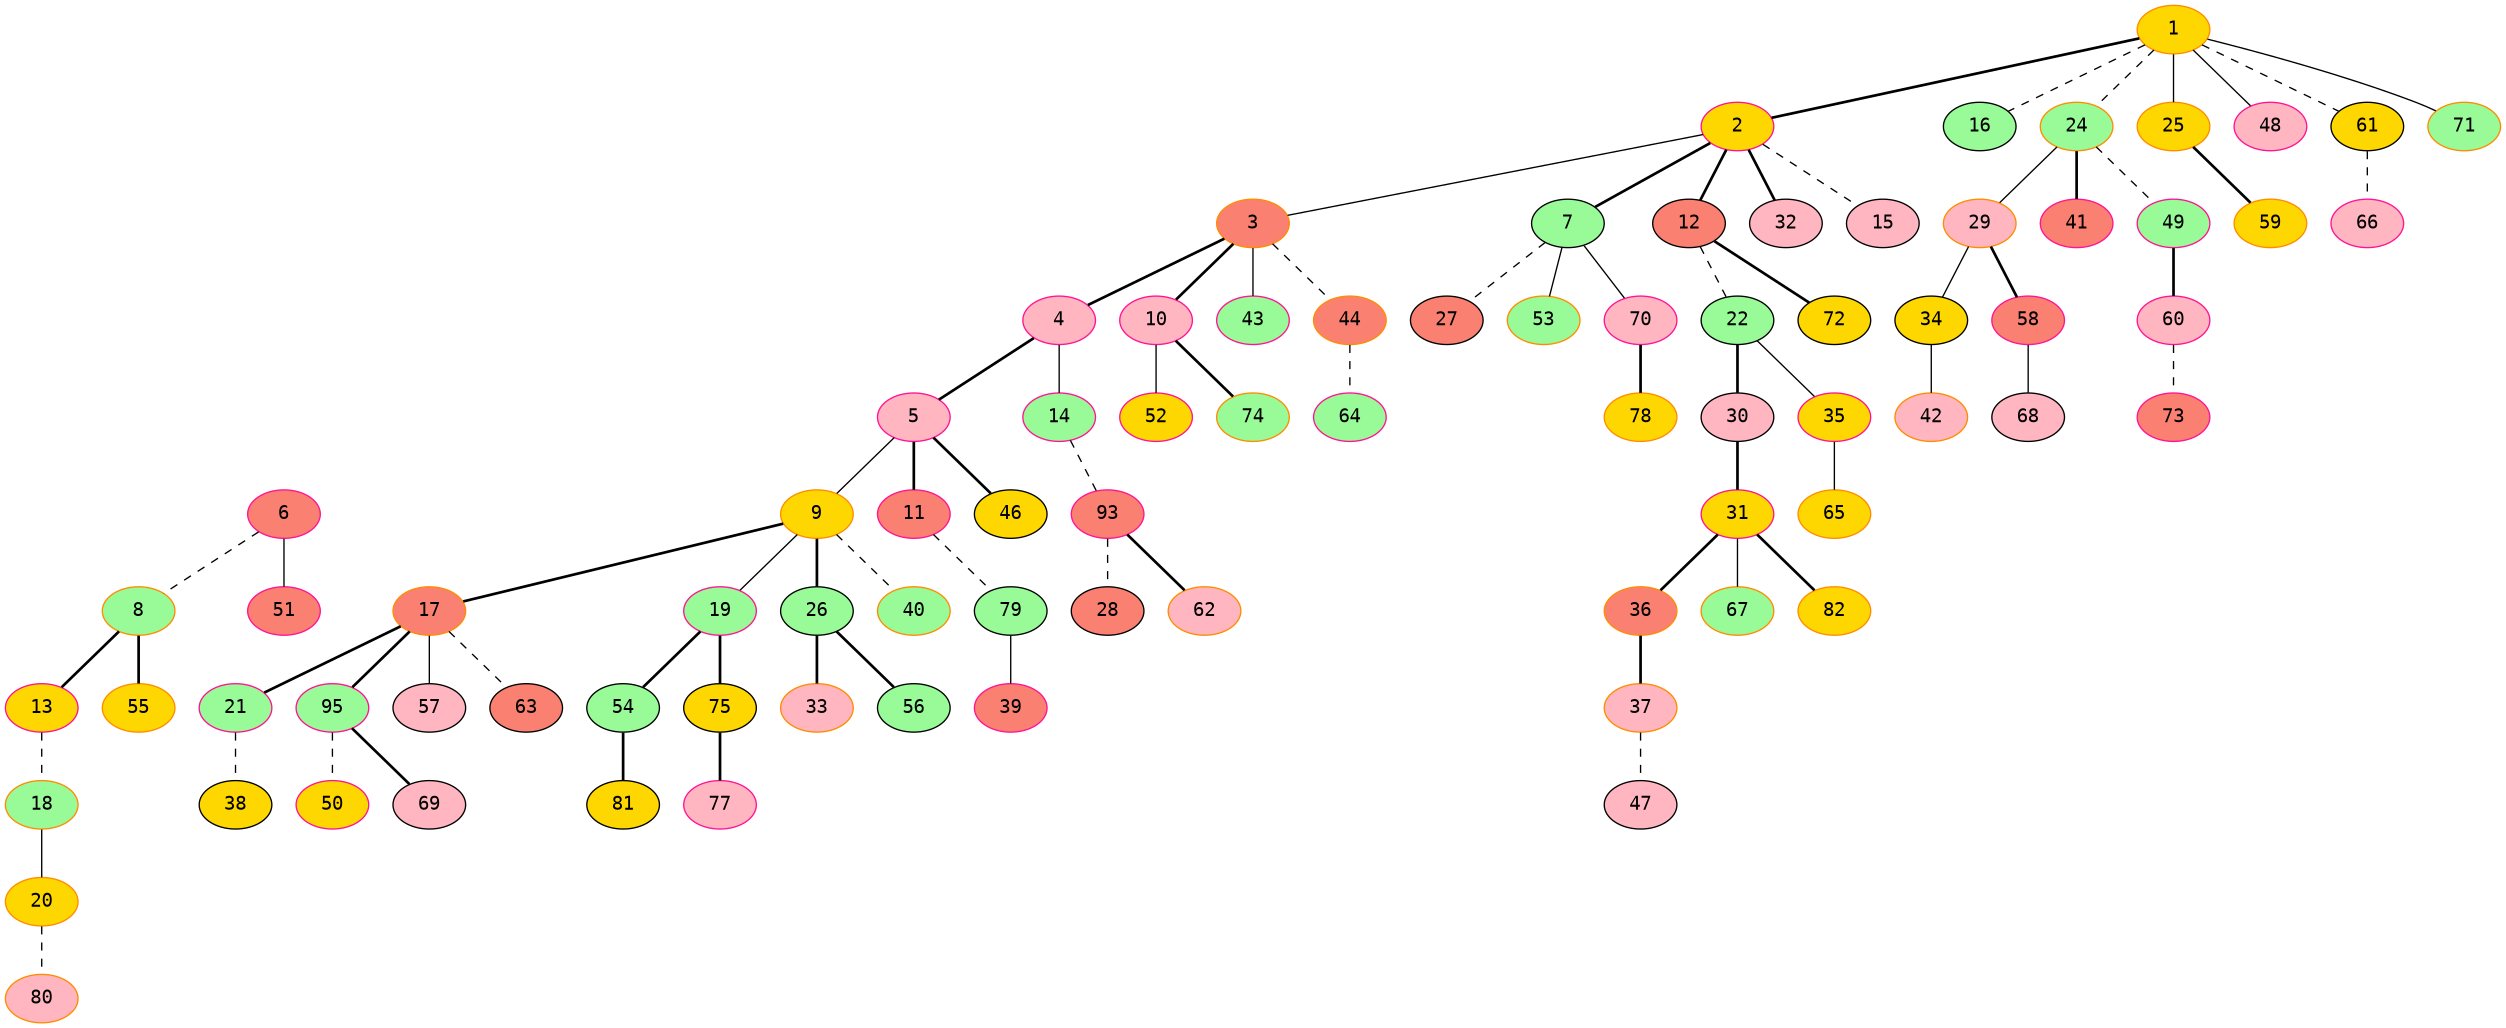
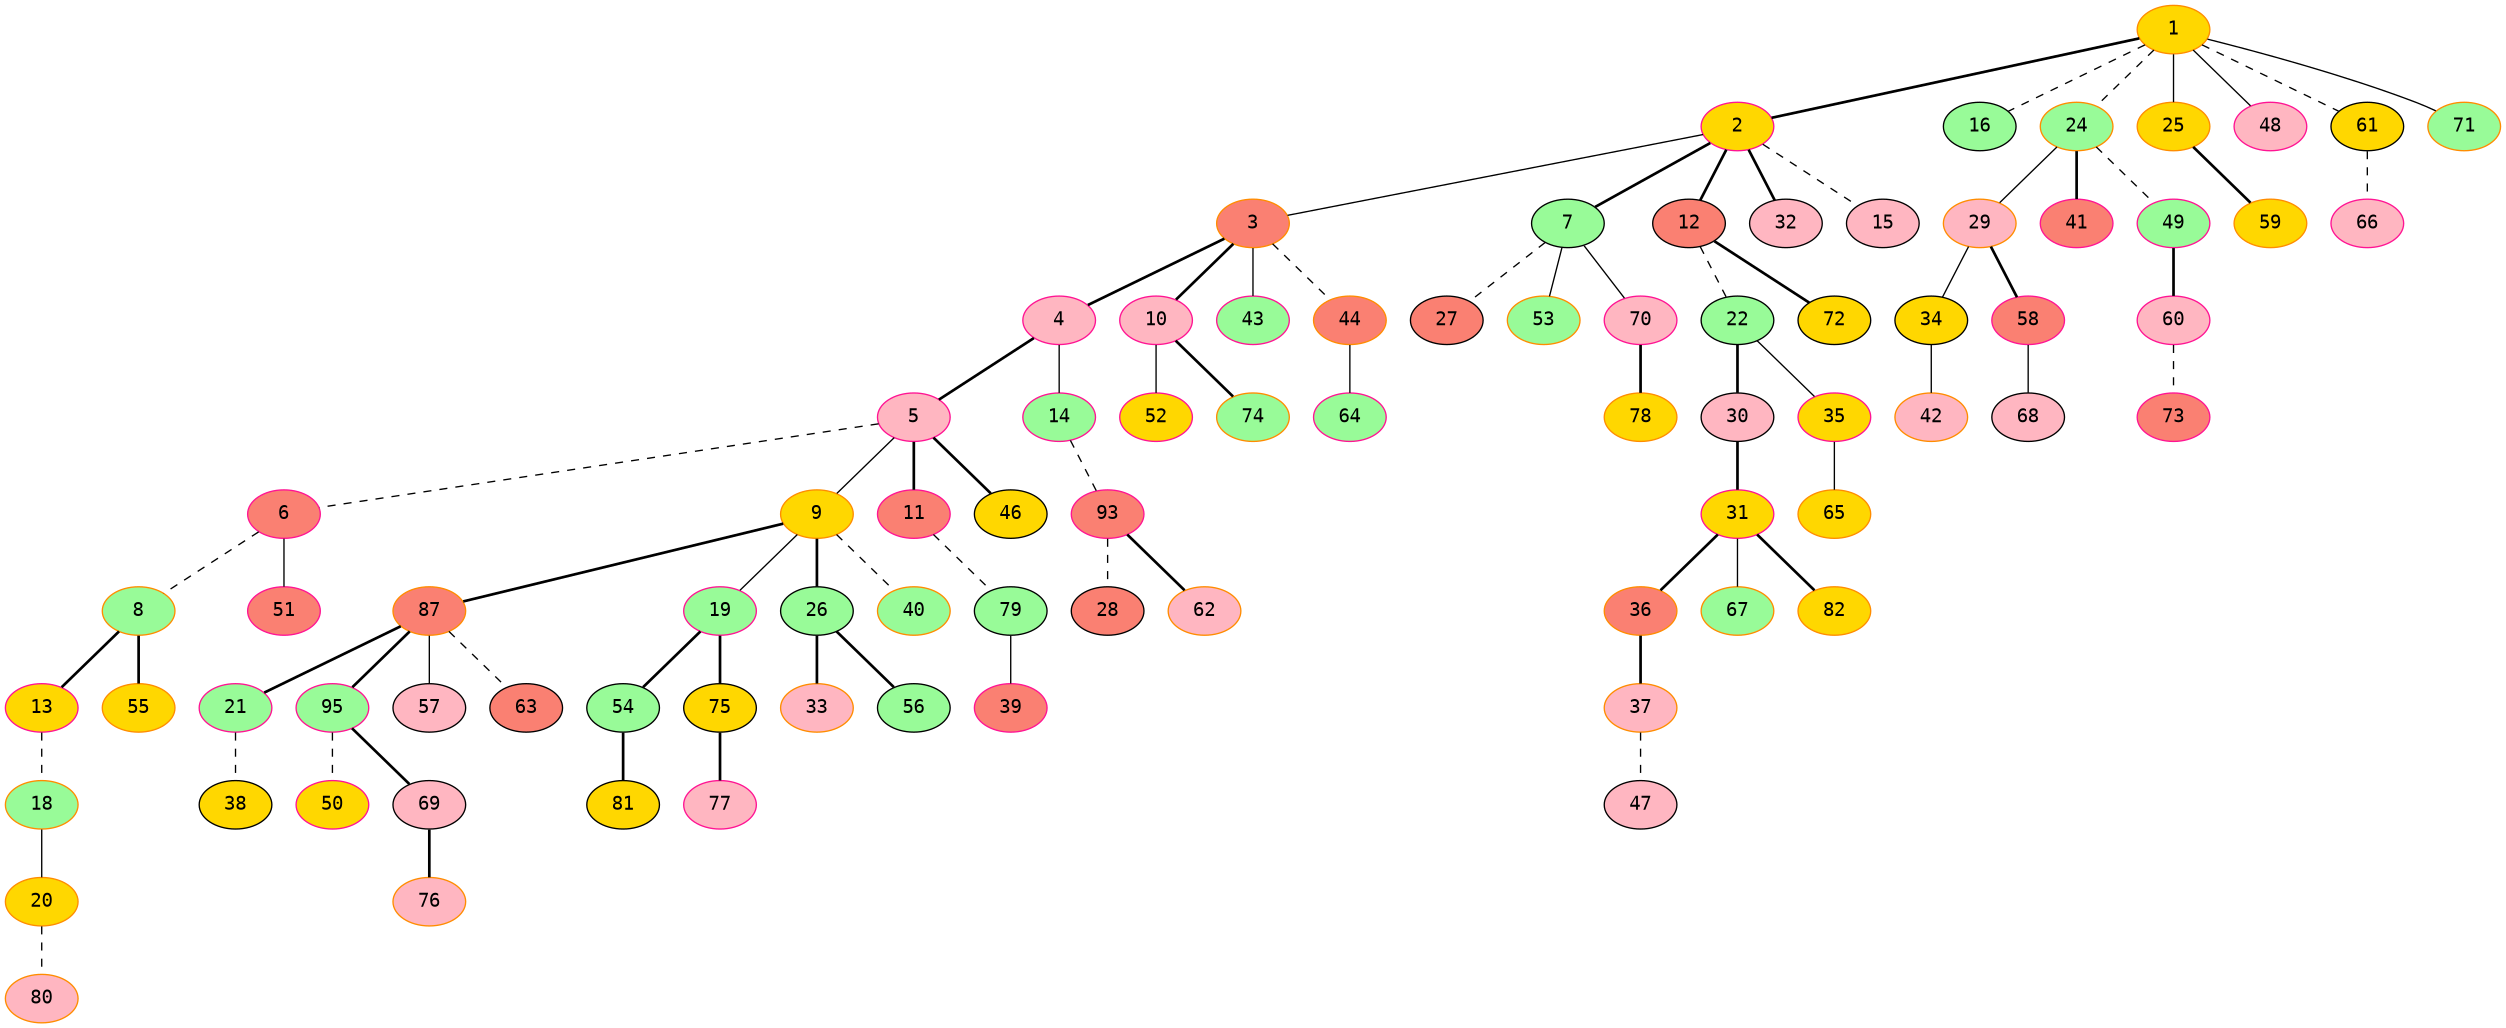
edge "44" -- "64": style dashed -> solid
edge "5" -- "6": added
node "17": label "17" -> "87"
node "76": added
